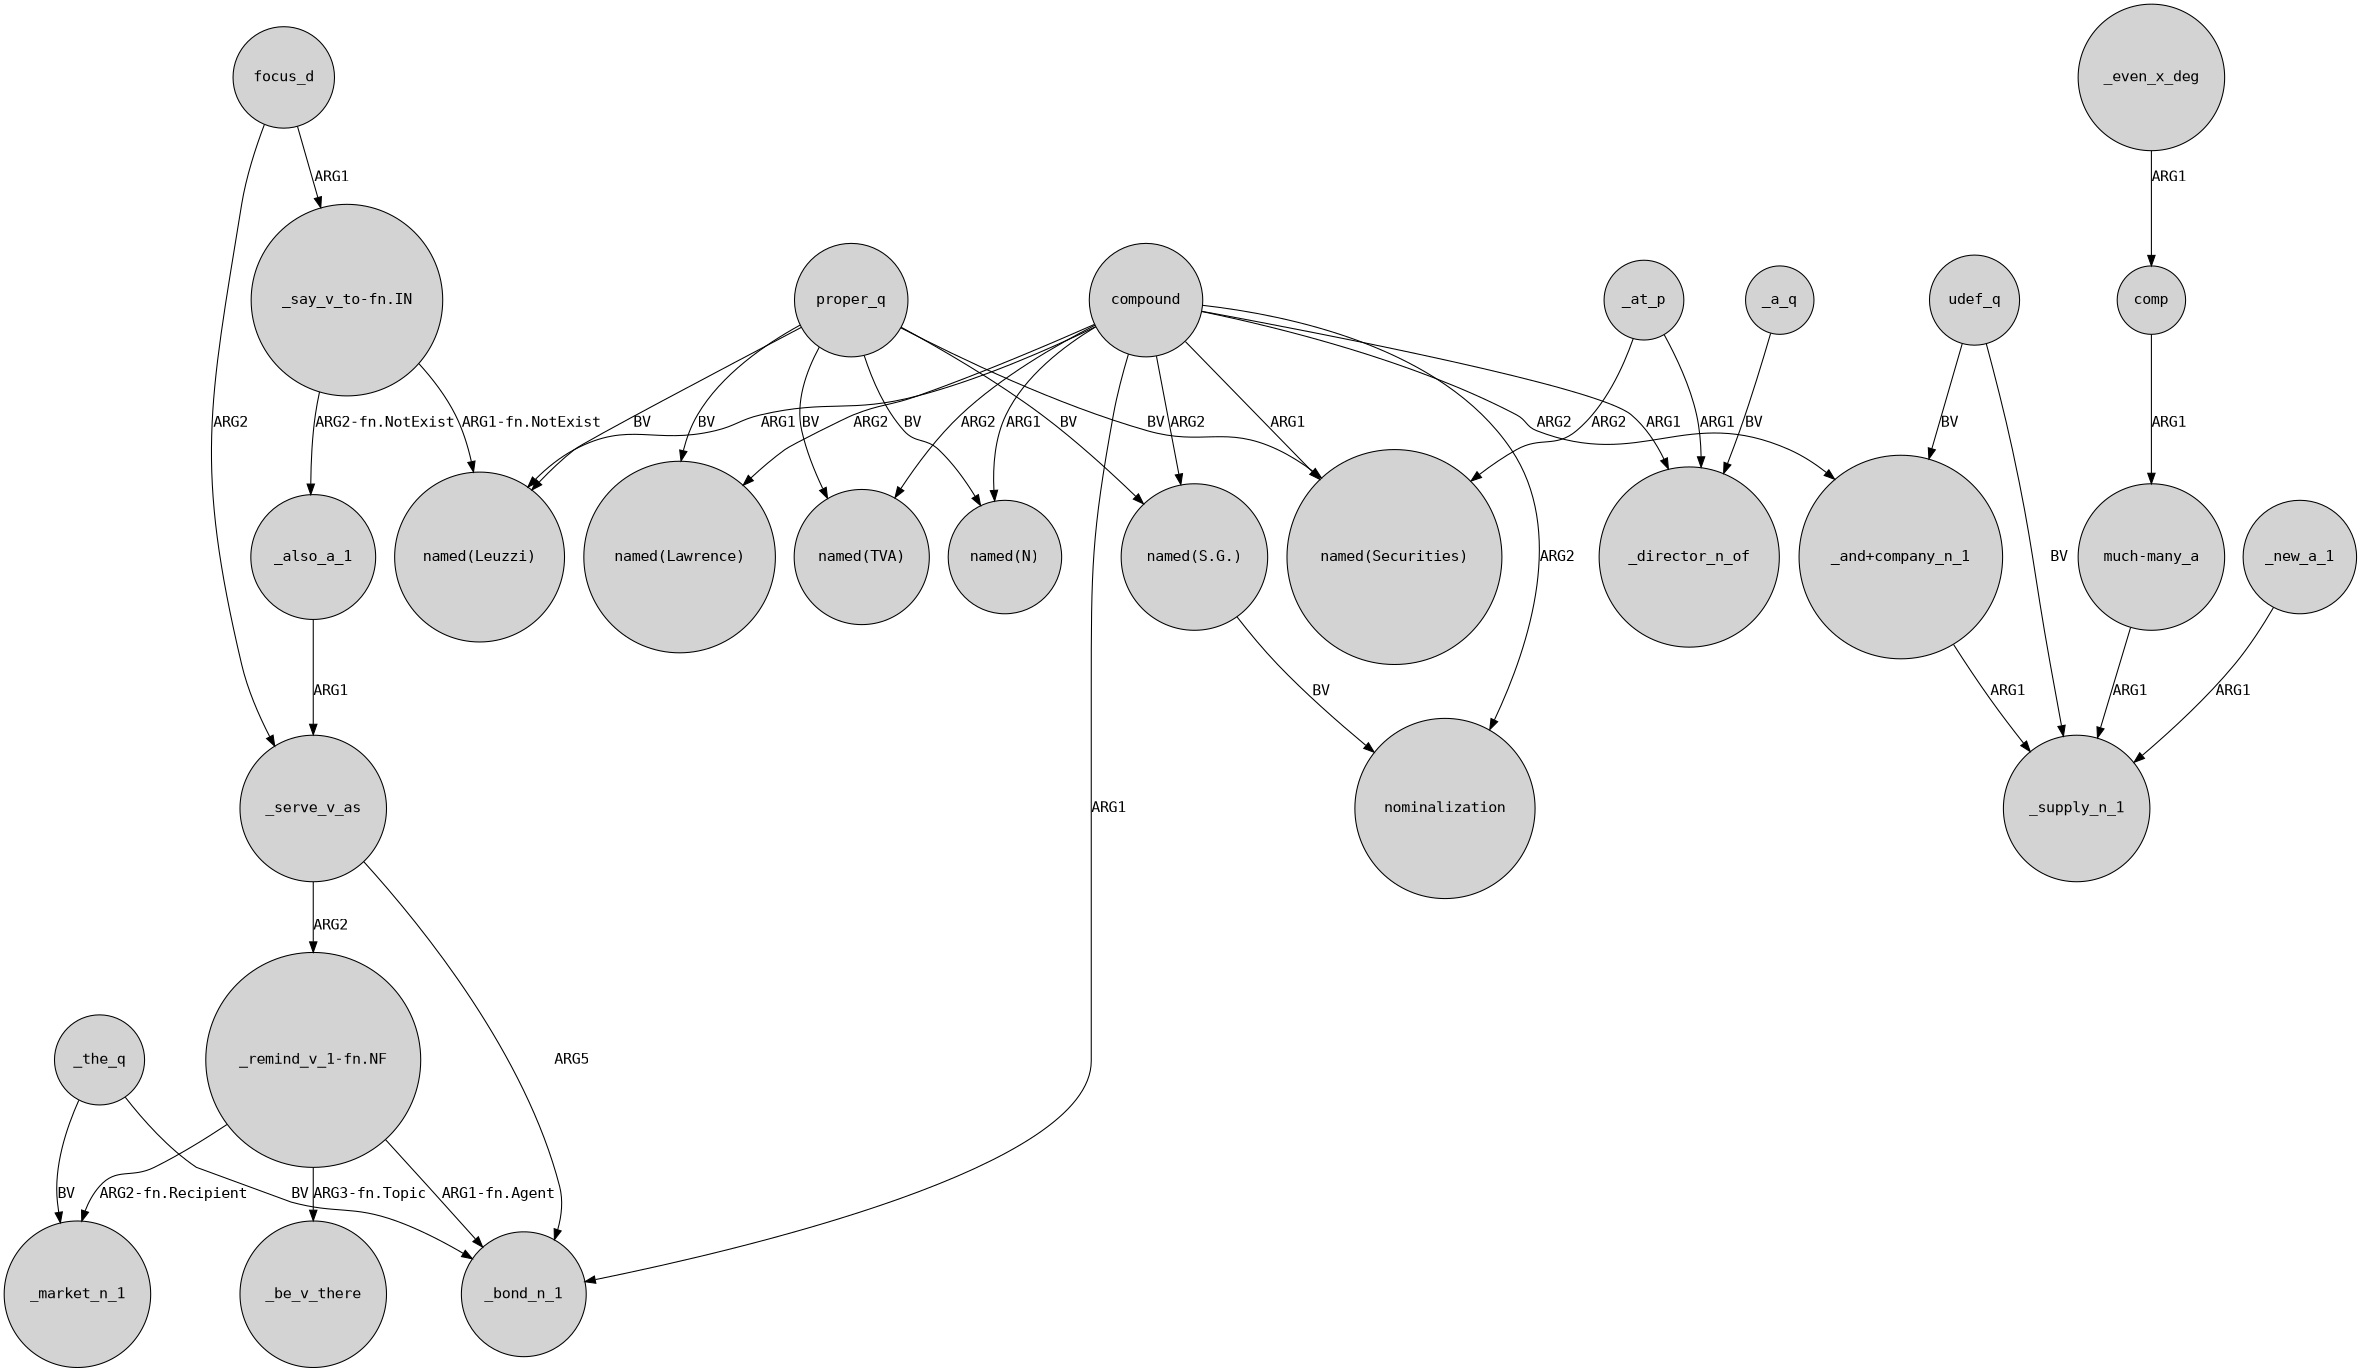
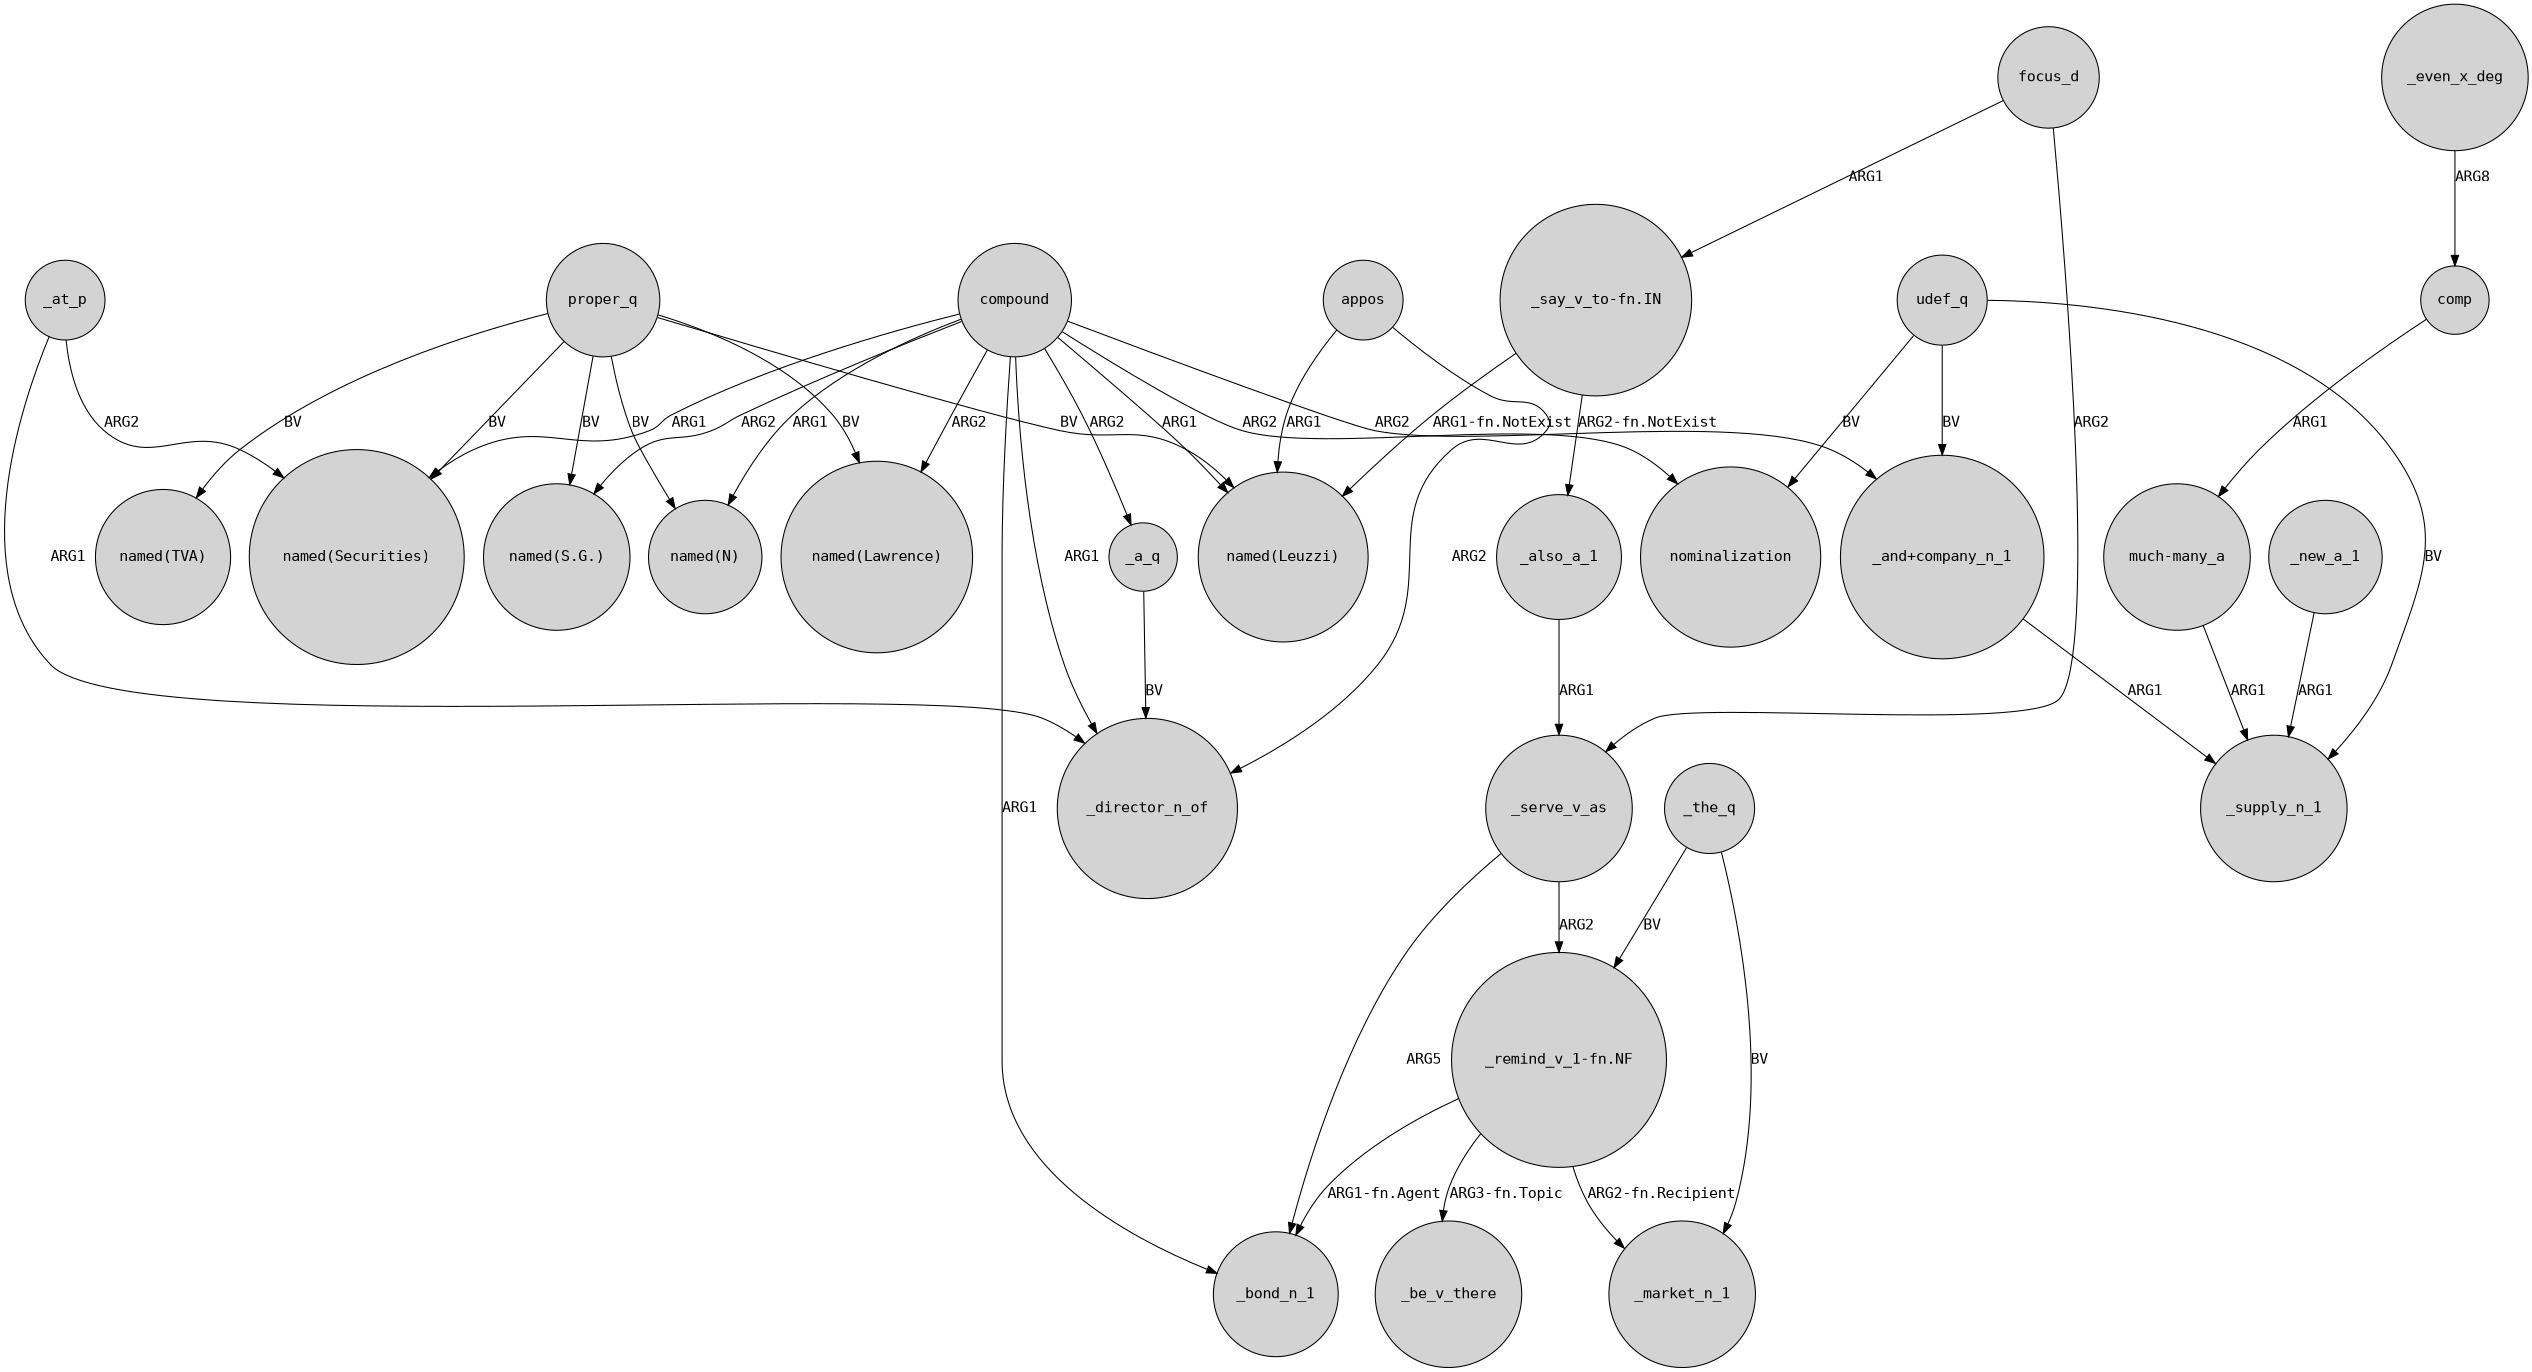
edge "_even_x_deg" -> "comp": label "ARG1" -> "ARG8"
node "appos": added
edge "compound" -> "named(TVA)": now "compound" -> "_a_q"
edge "named(S.G.)" -> "nominalization": now "udef_q" -> "nominalization"
edge "_the_q" -> "_bond_n_1": now "_the_q" -> "_remind_v_1-fn.NF"
